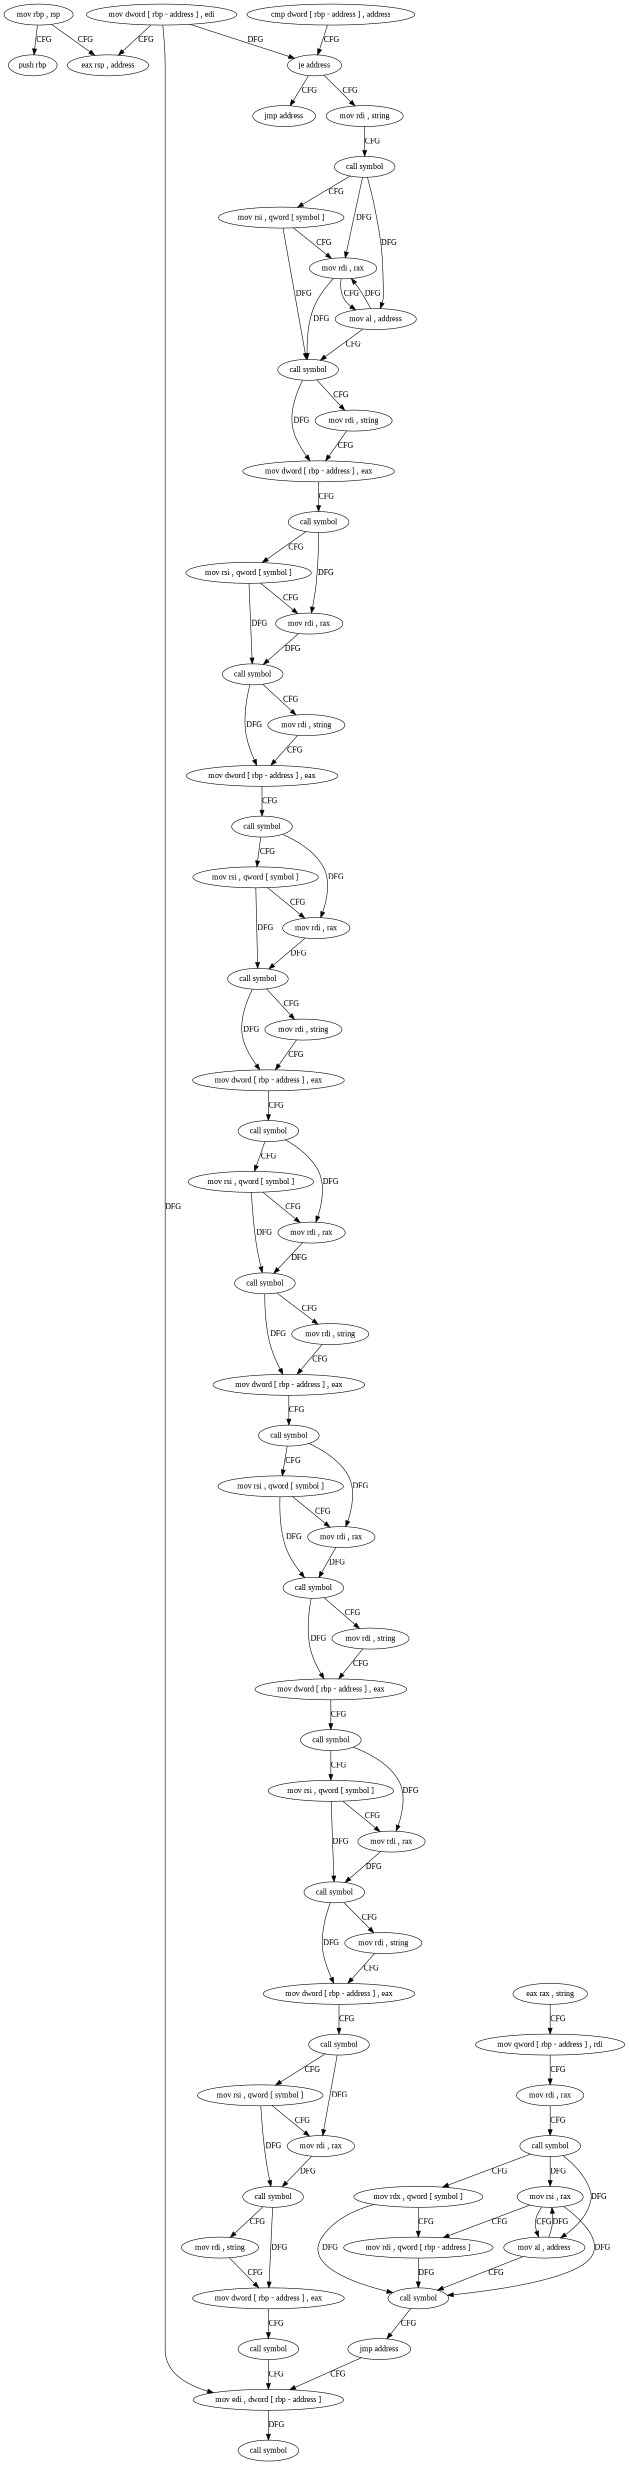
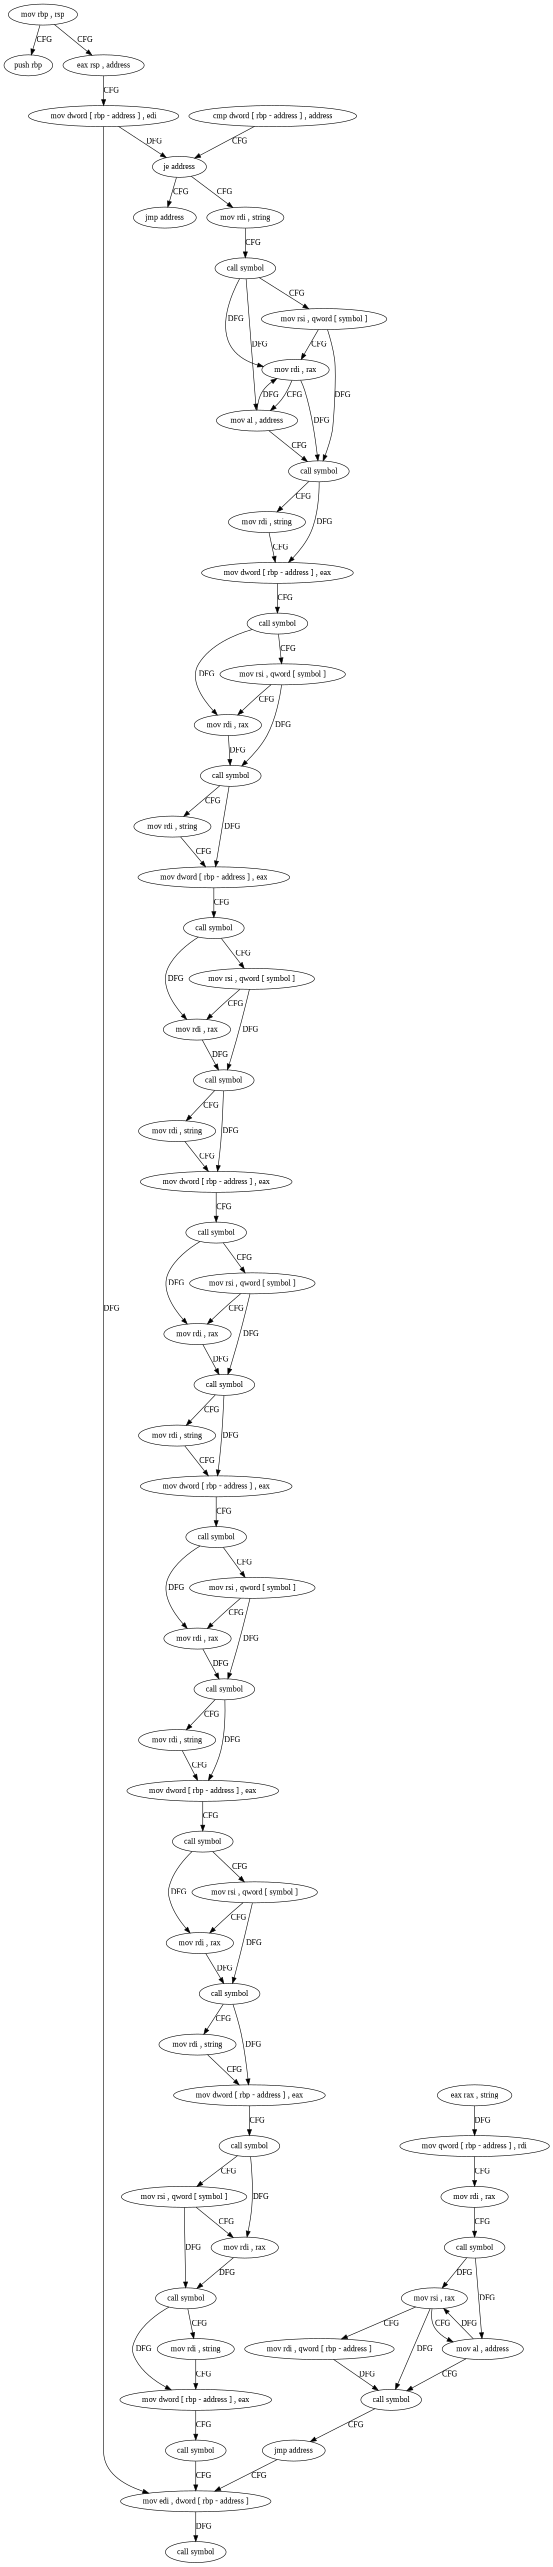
edge "mov dword [ rbp - address ] , edi" -> "eax rsp , address": reversed
edge "eax rax , string" -> "mov qword [ rbp - address ] , rdi": label "CFG" -> "DFG"
node "mov rdx , qword [ symbol ]": removed
